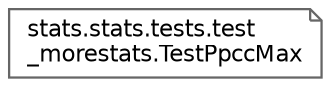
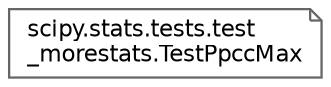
node "stats.stats.tests.test _morestats.TestPpccMax": label "stats.stats.tests.test _morestats.TestPpccMax" -> "scipy.stats.tests.test _morestats.TestPpccMax"
